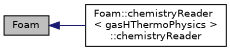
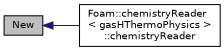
node "Foam": label "Foam" -> "New"
